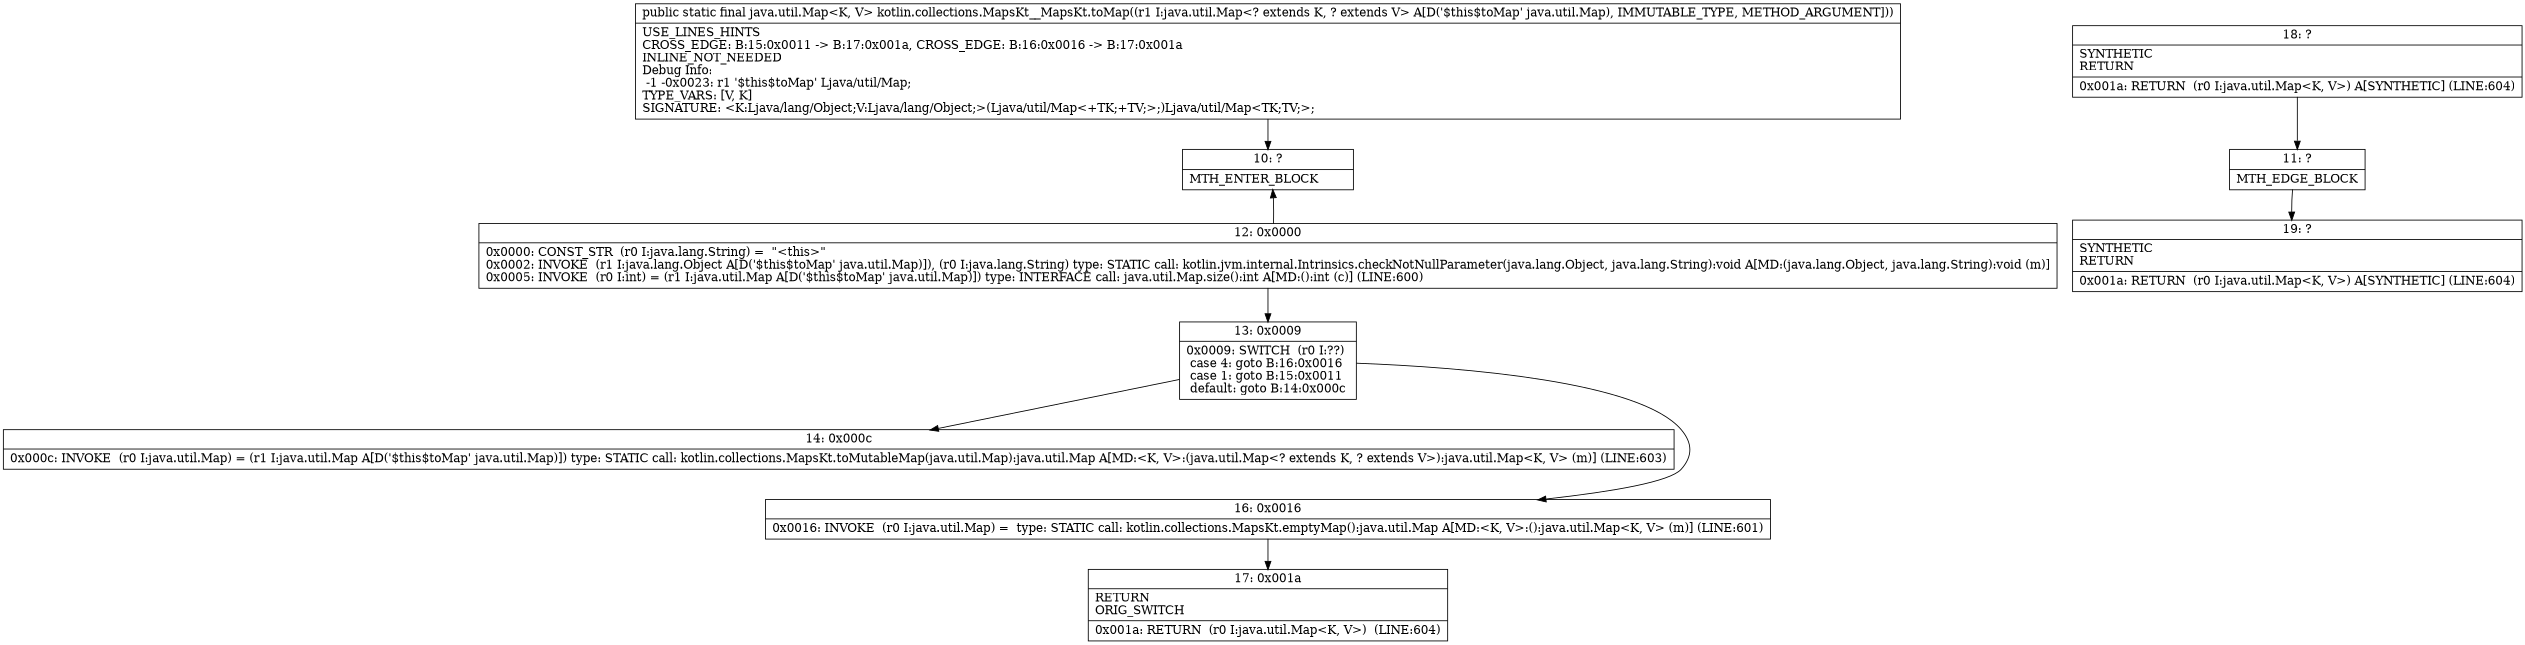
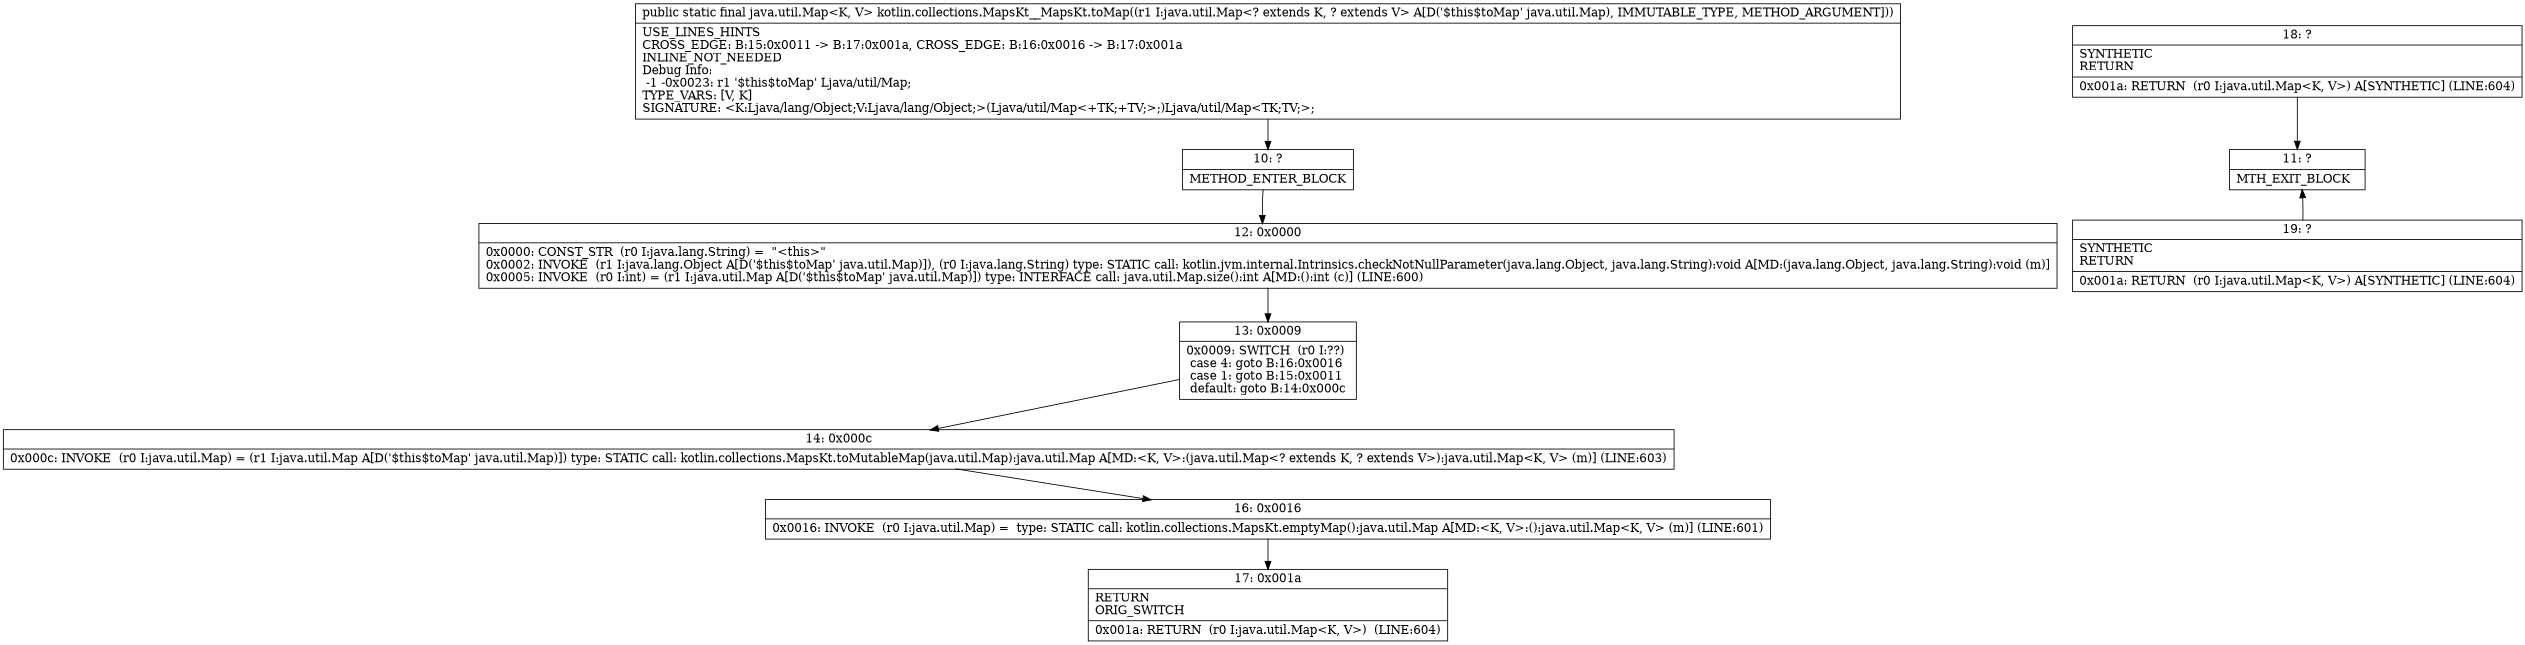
node "10: ?": text "MTH_ENTER_BLOCK" -> "METHOD_ENTER_BLOCK"
node "11: ?": text "MTH_EDGE_BLOCK" -> "MTH_EXIT_BLOCK"
edge "11: ?" -> "19: ?": reversed
edge "12: 0x0000" -> "10: ?": reversed
edge "13: 0x0009" -> "16: 0x0016": now "14: 0x000c" -> "16: 0x0016"
